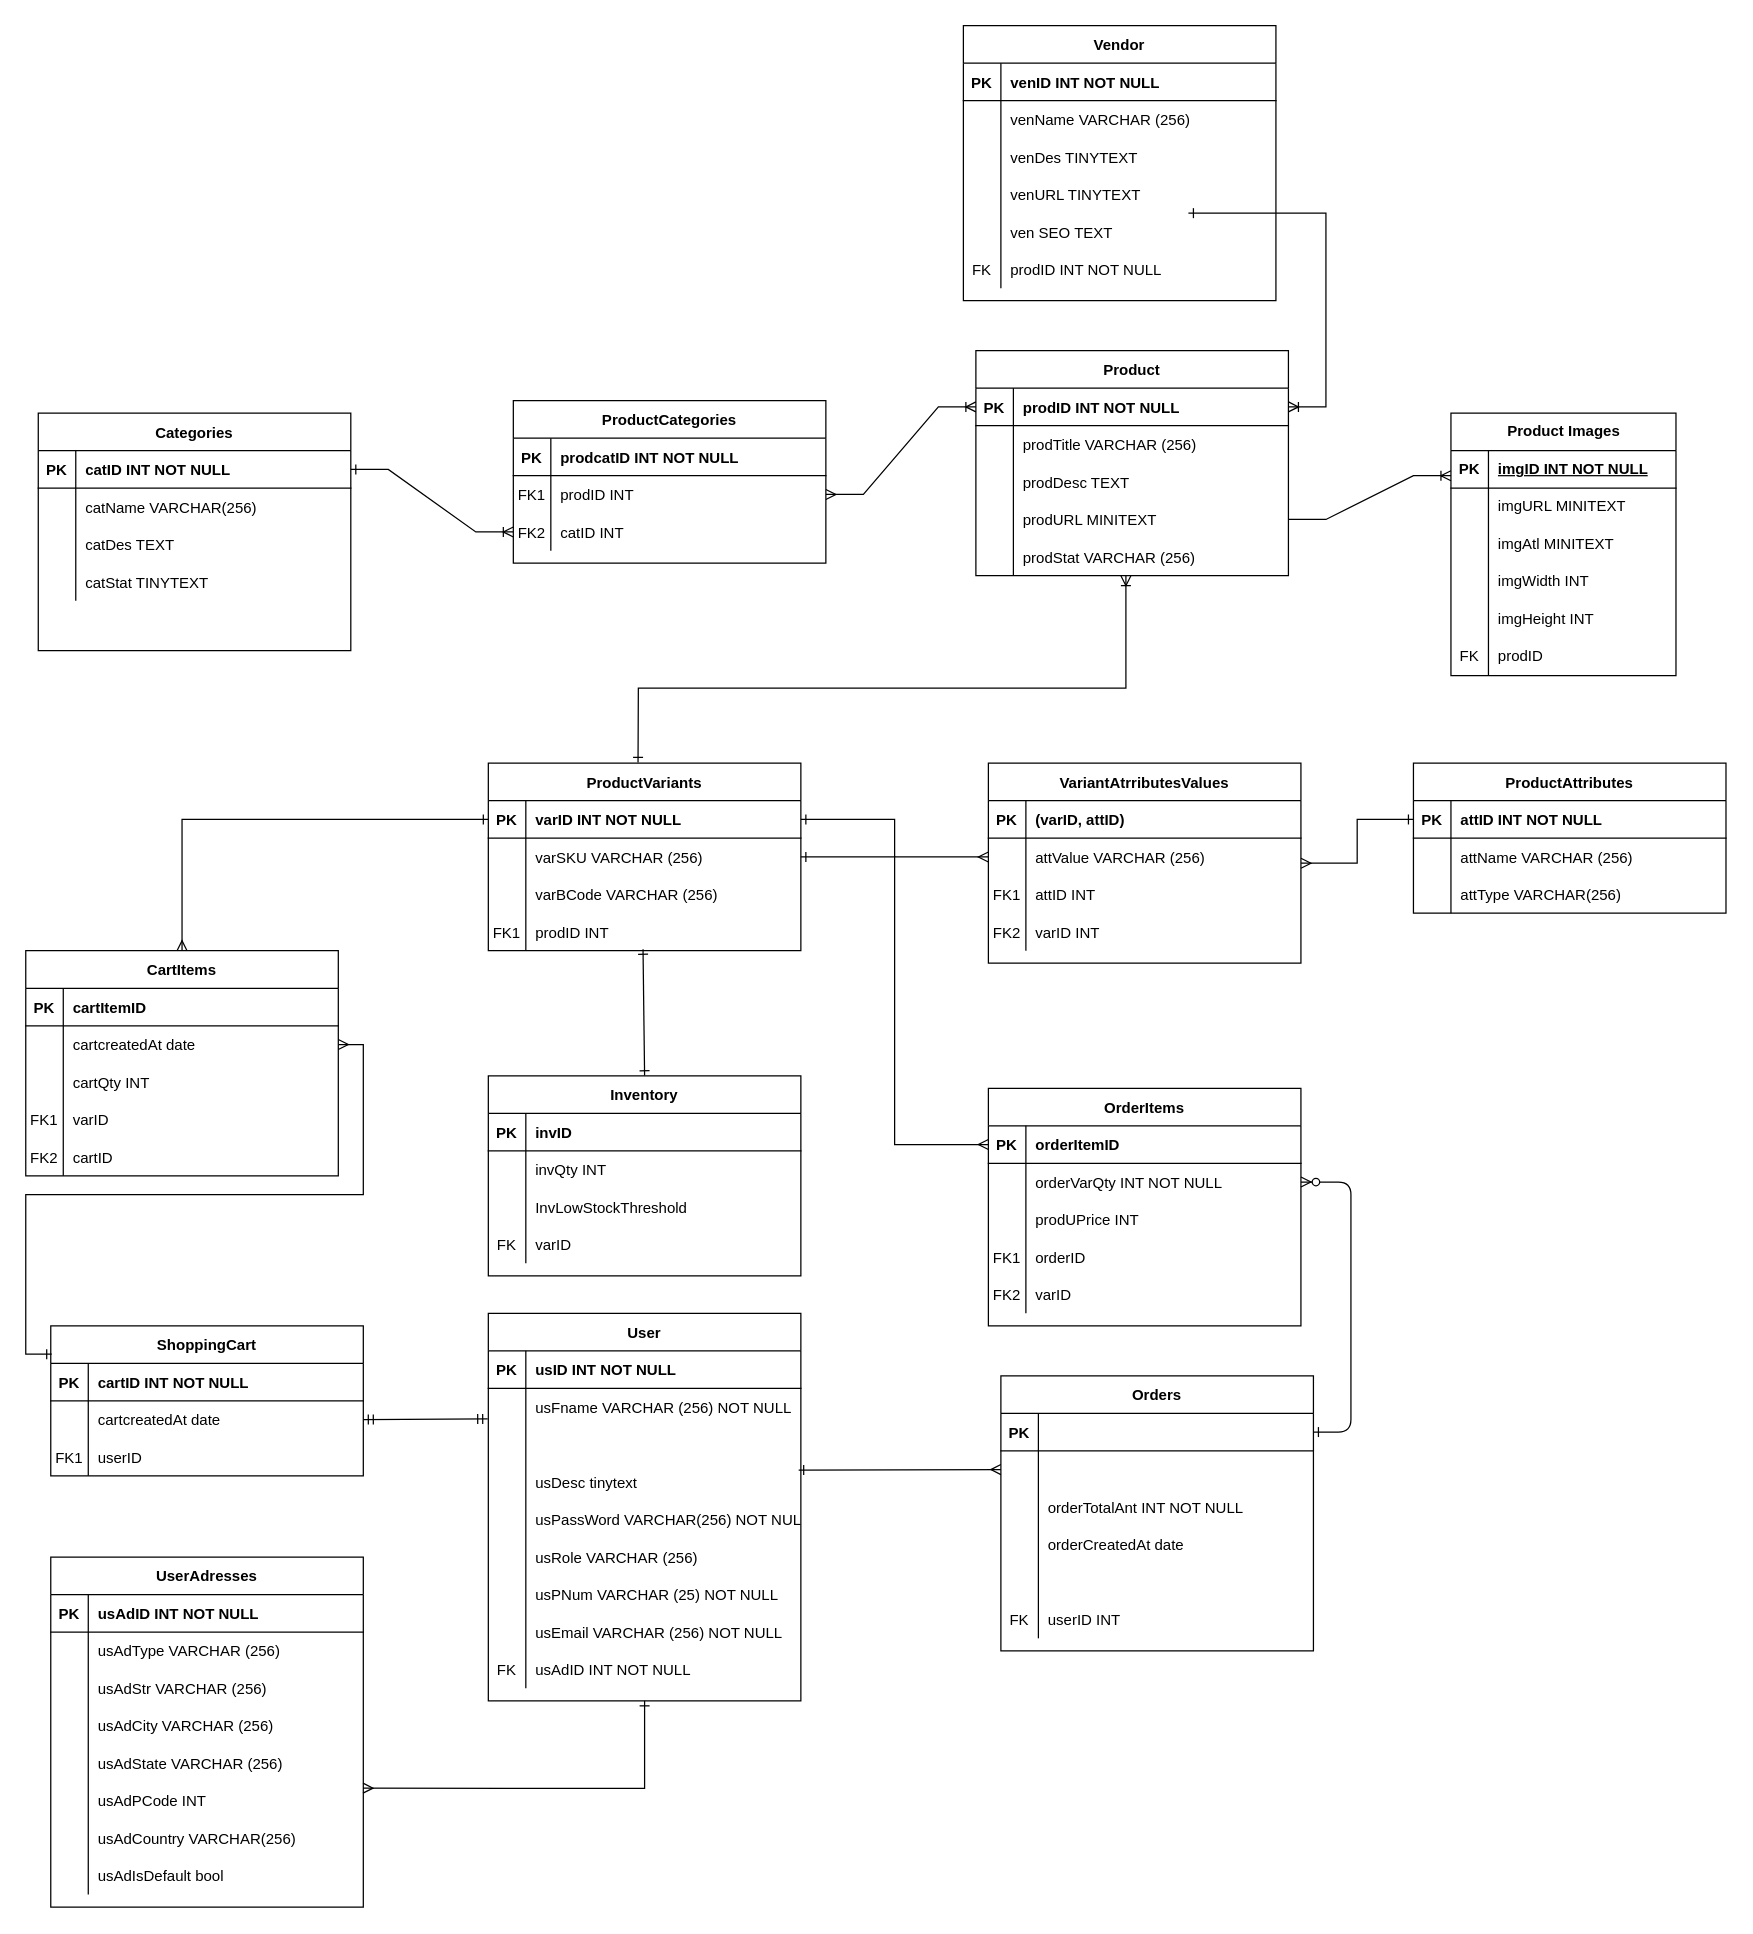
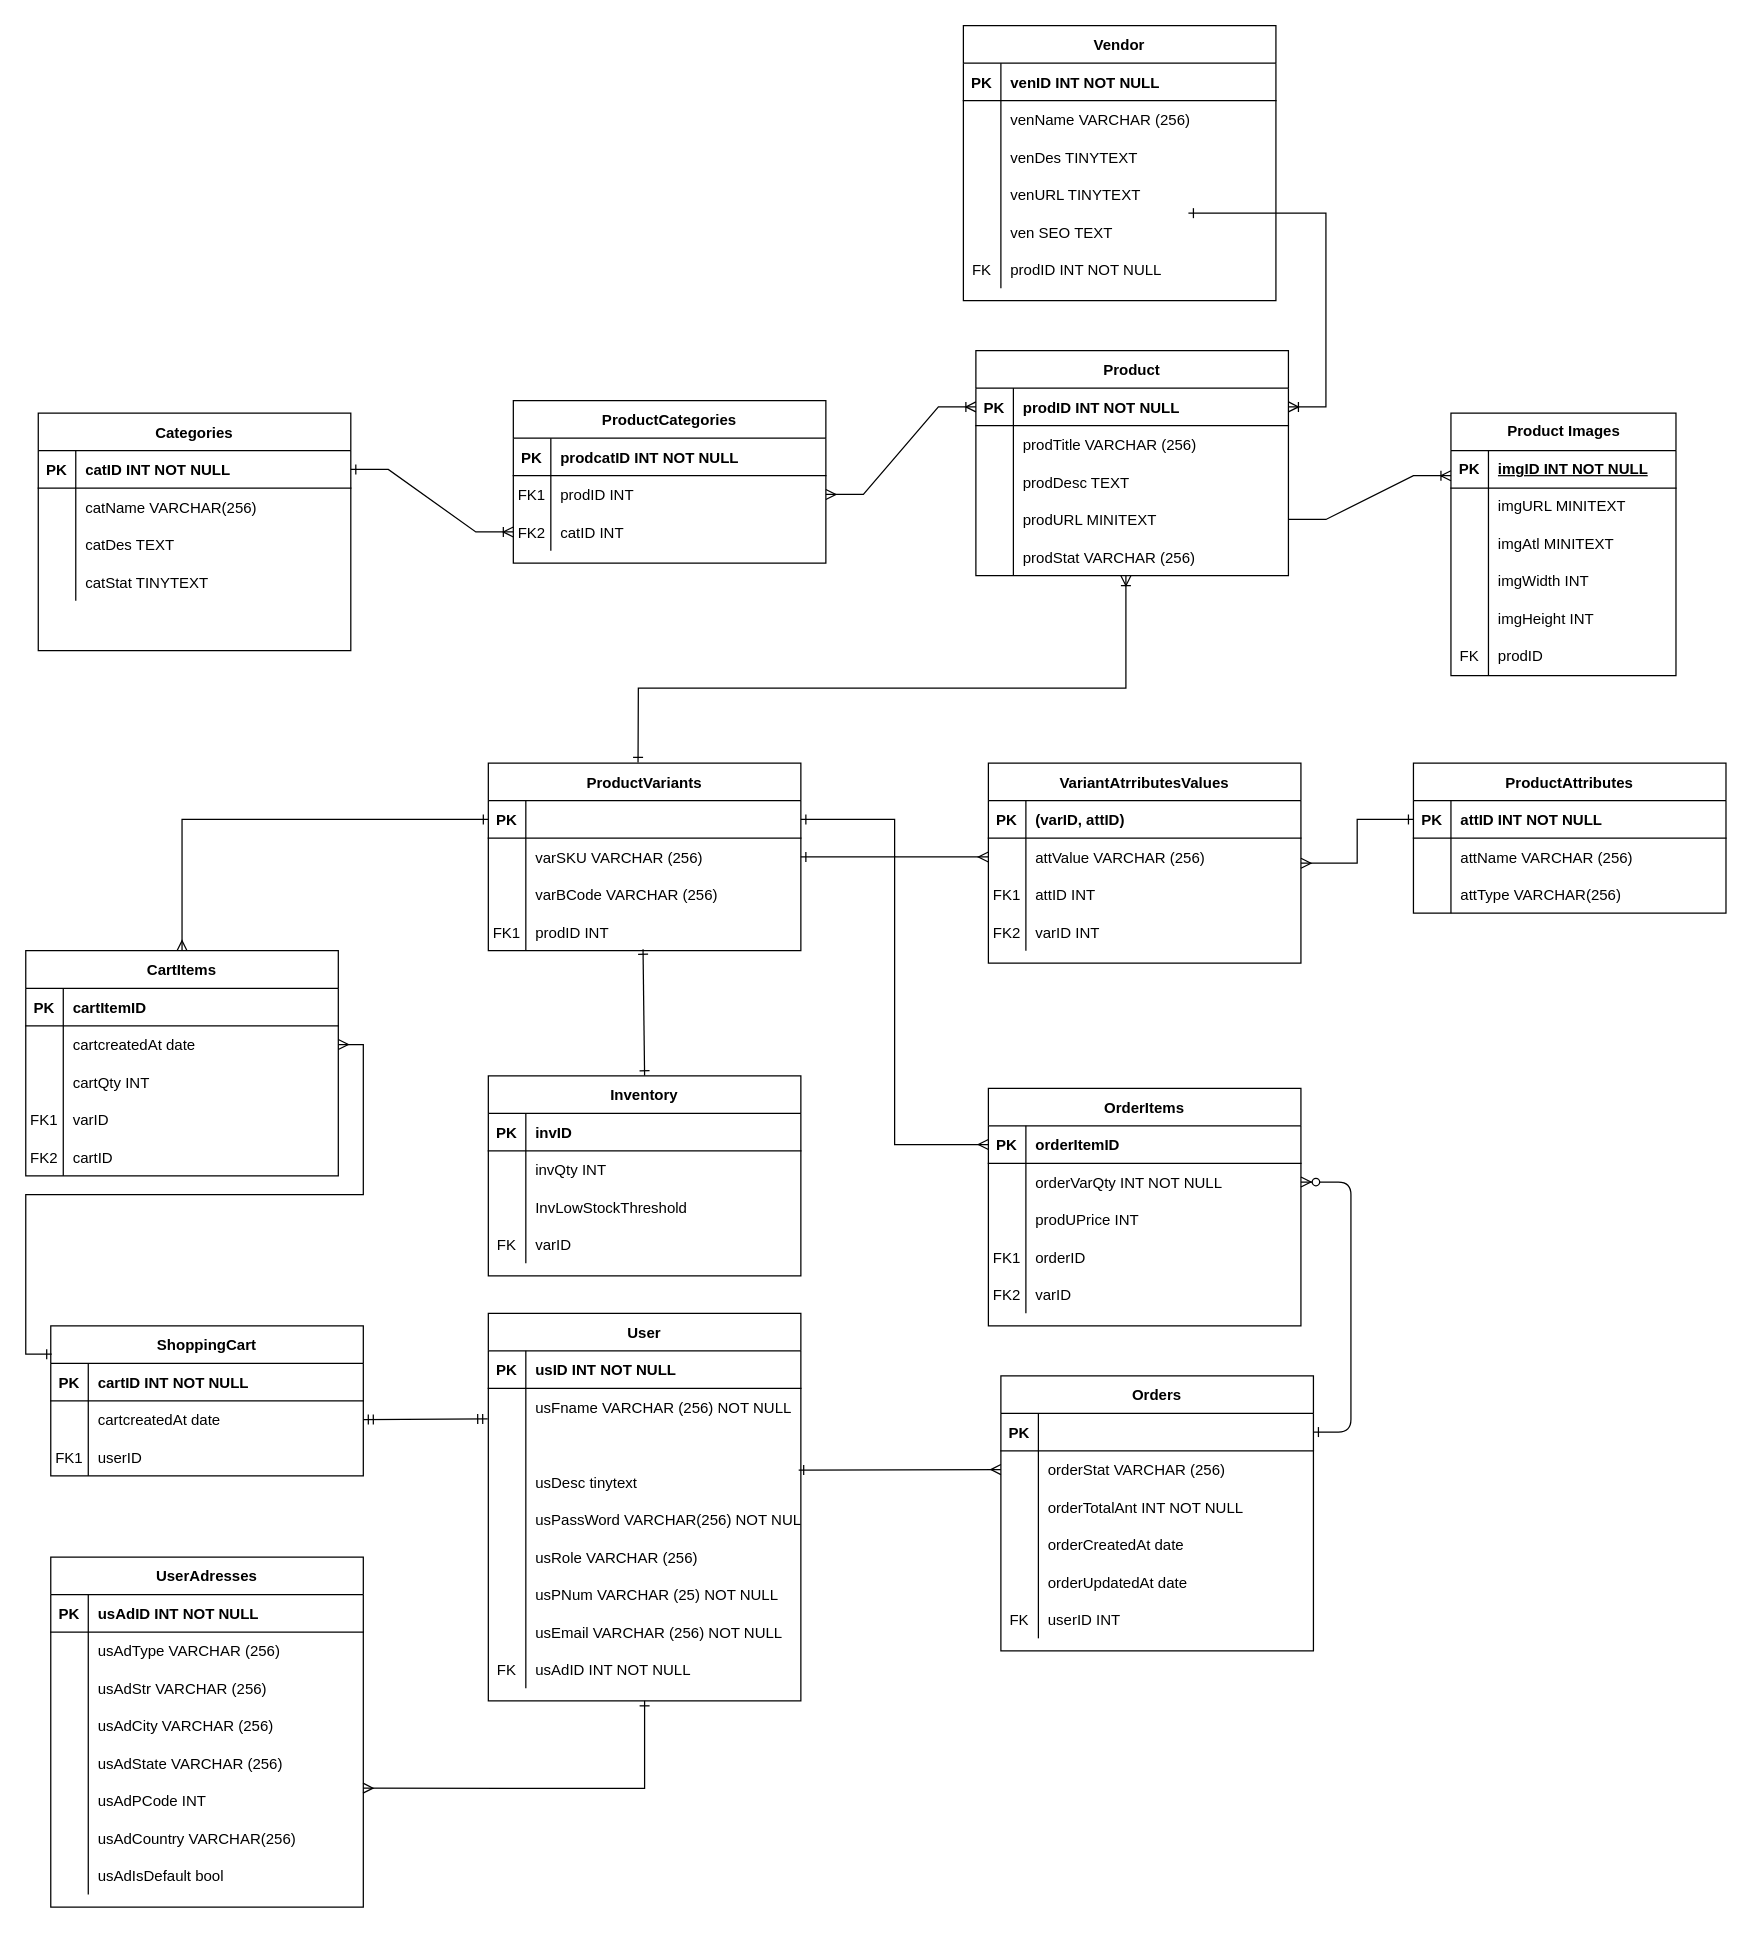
node "varID INT NOT NULL": removed
node "orderStat VARCHAR (256)": added
node "orderUpdatedAt date": added
